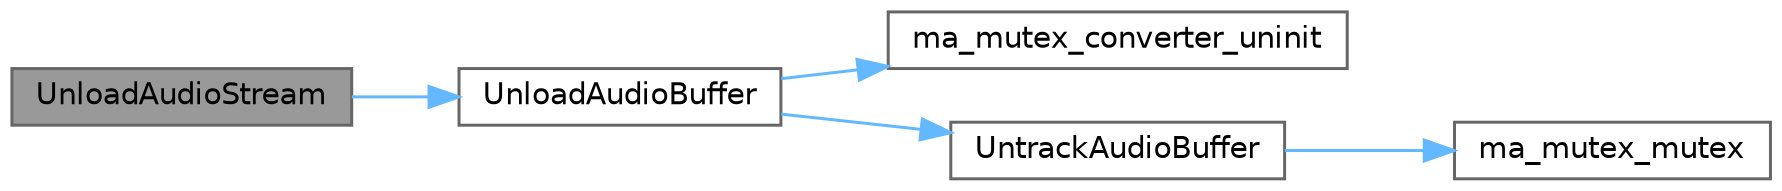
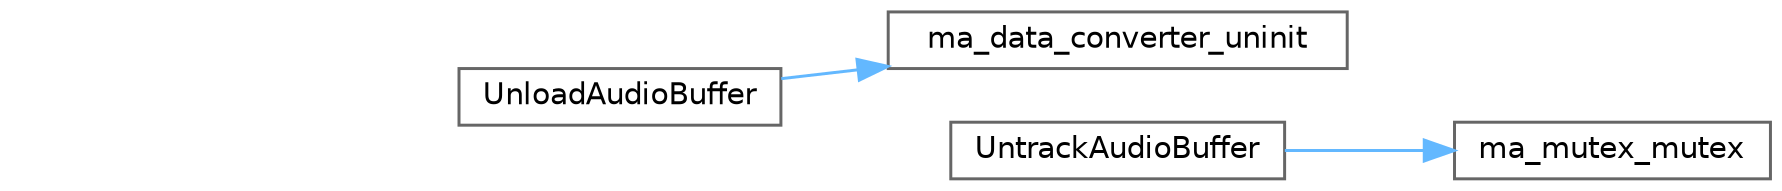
node "ma_mutex_converter_uninit": label "ma_mutex_converter_uninit" -> "ma_data_converter_uninit"
node "UnloadAudioStream": removed
edge "UnloadAudioBuffer" -> "UntrackAudioBuffer": removed
